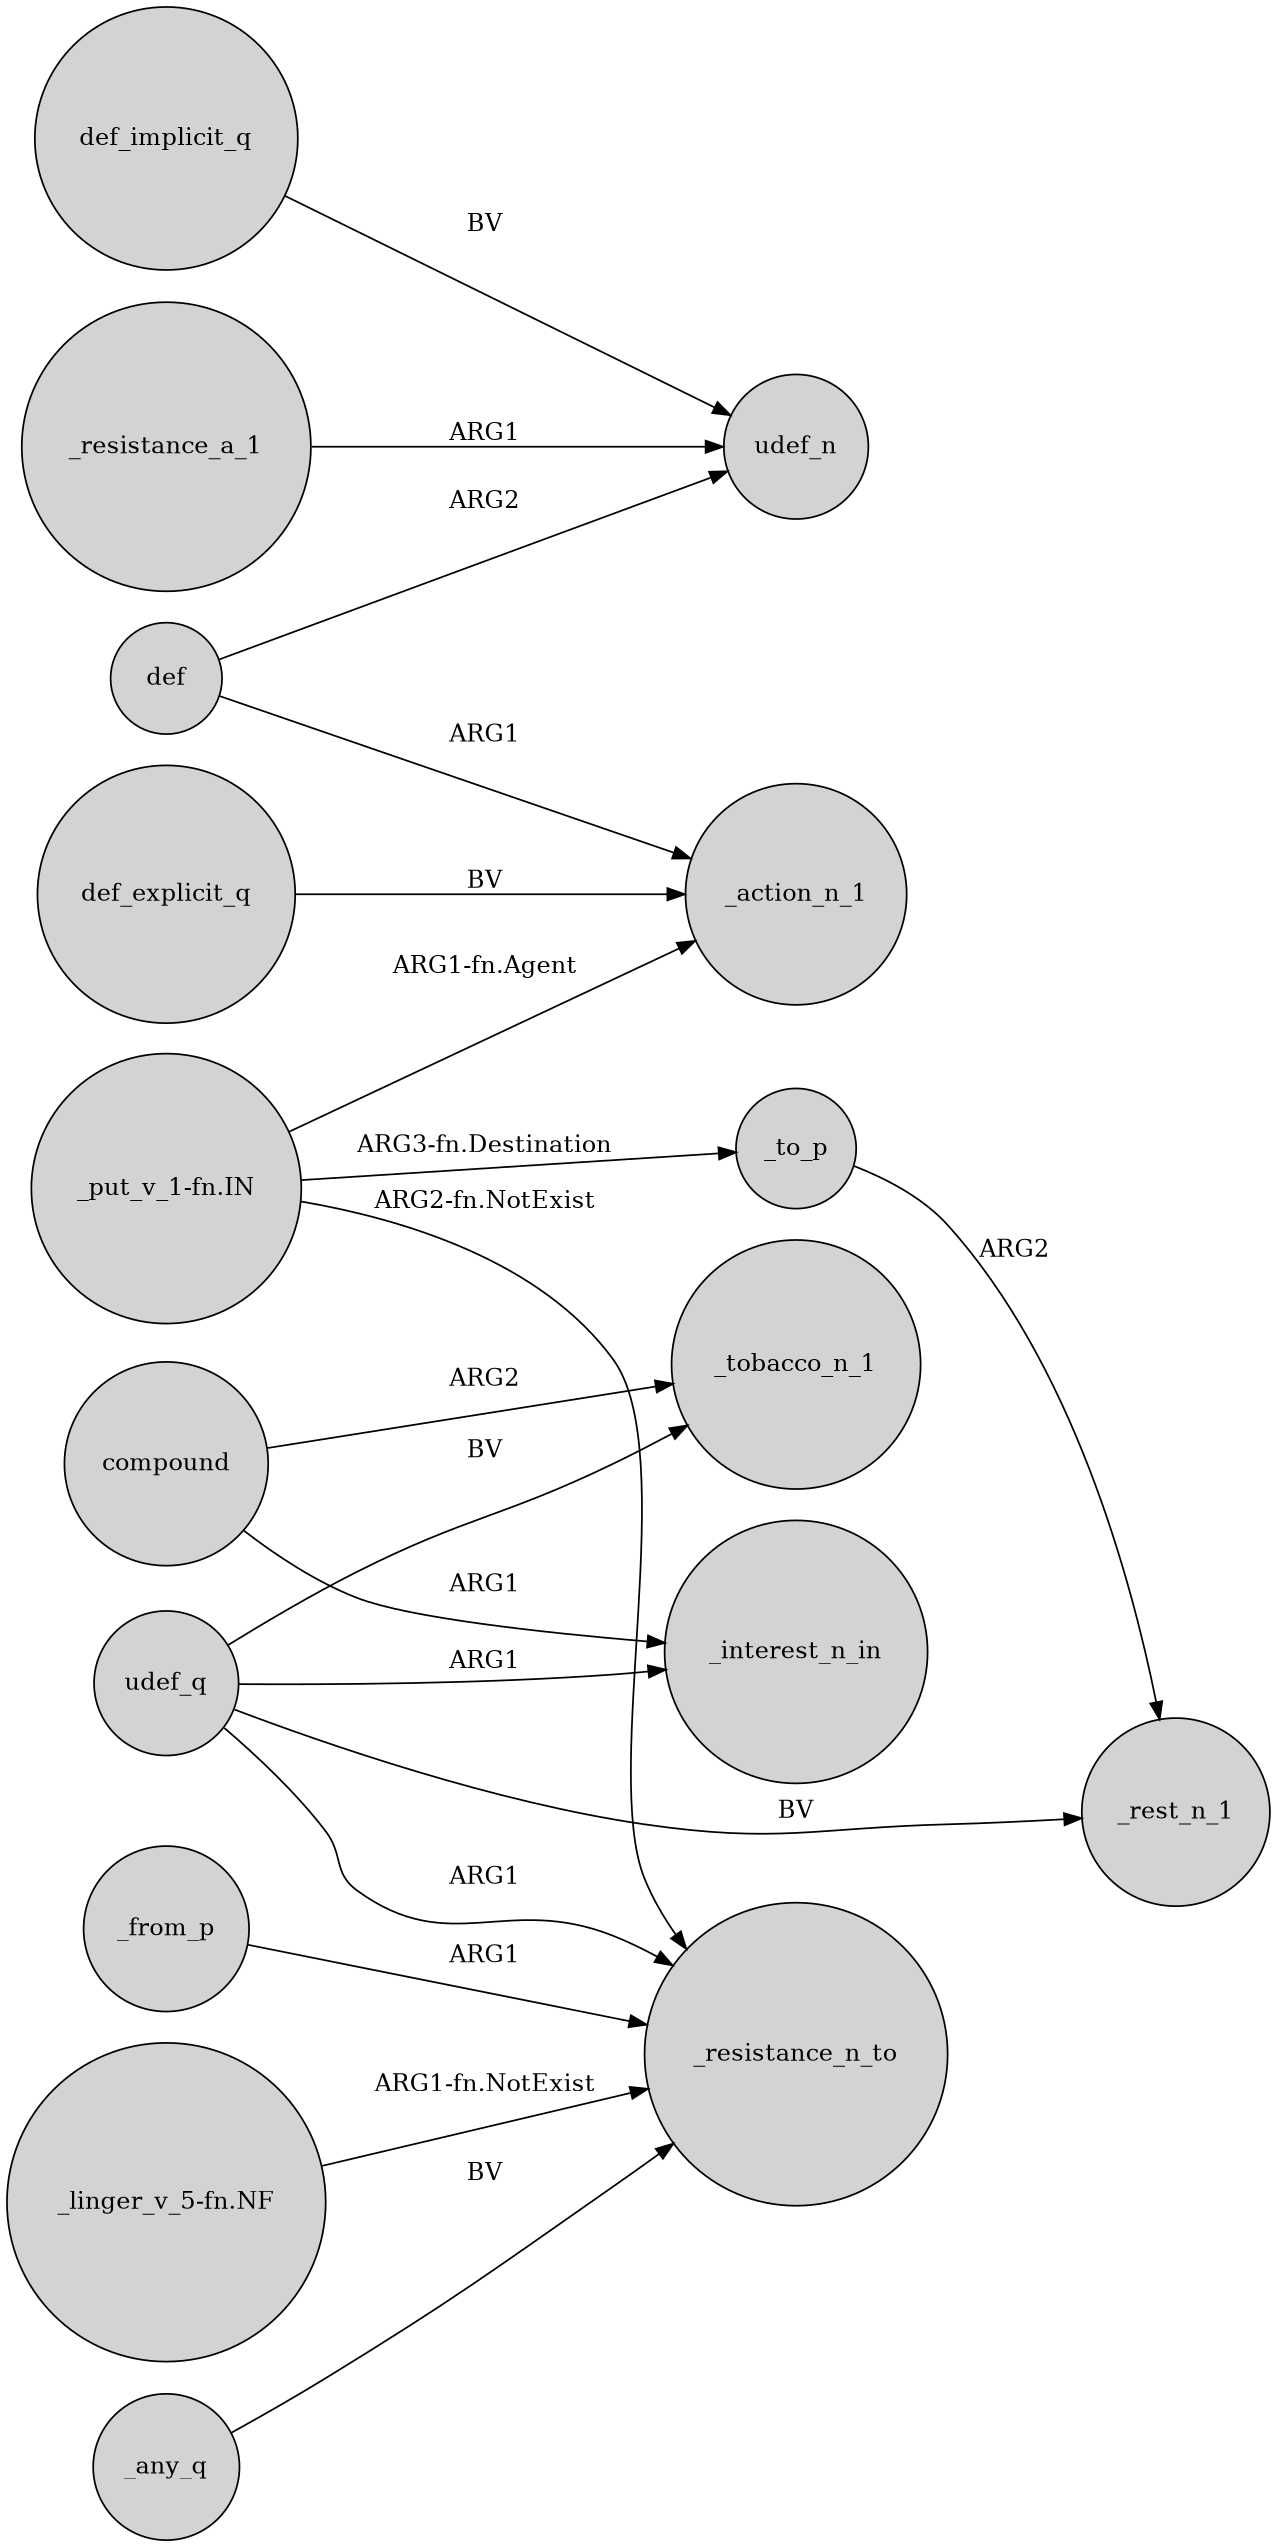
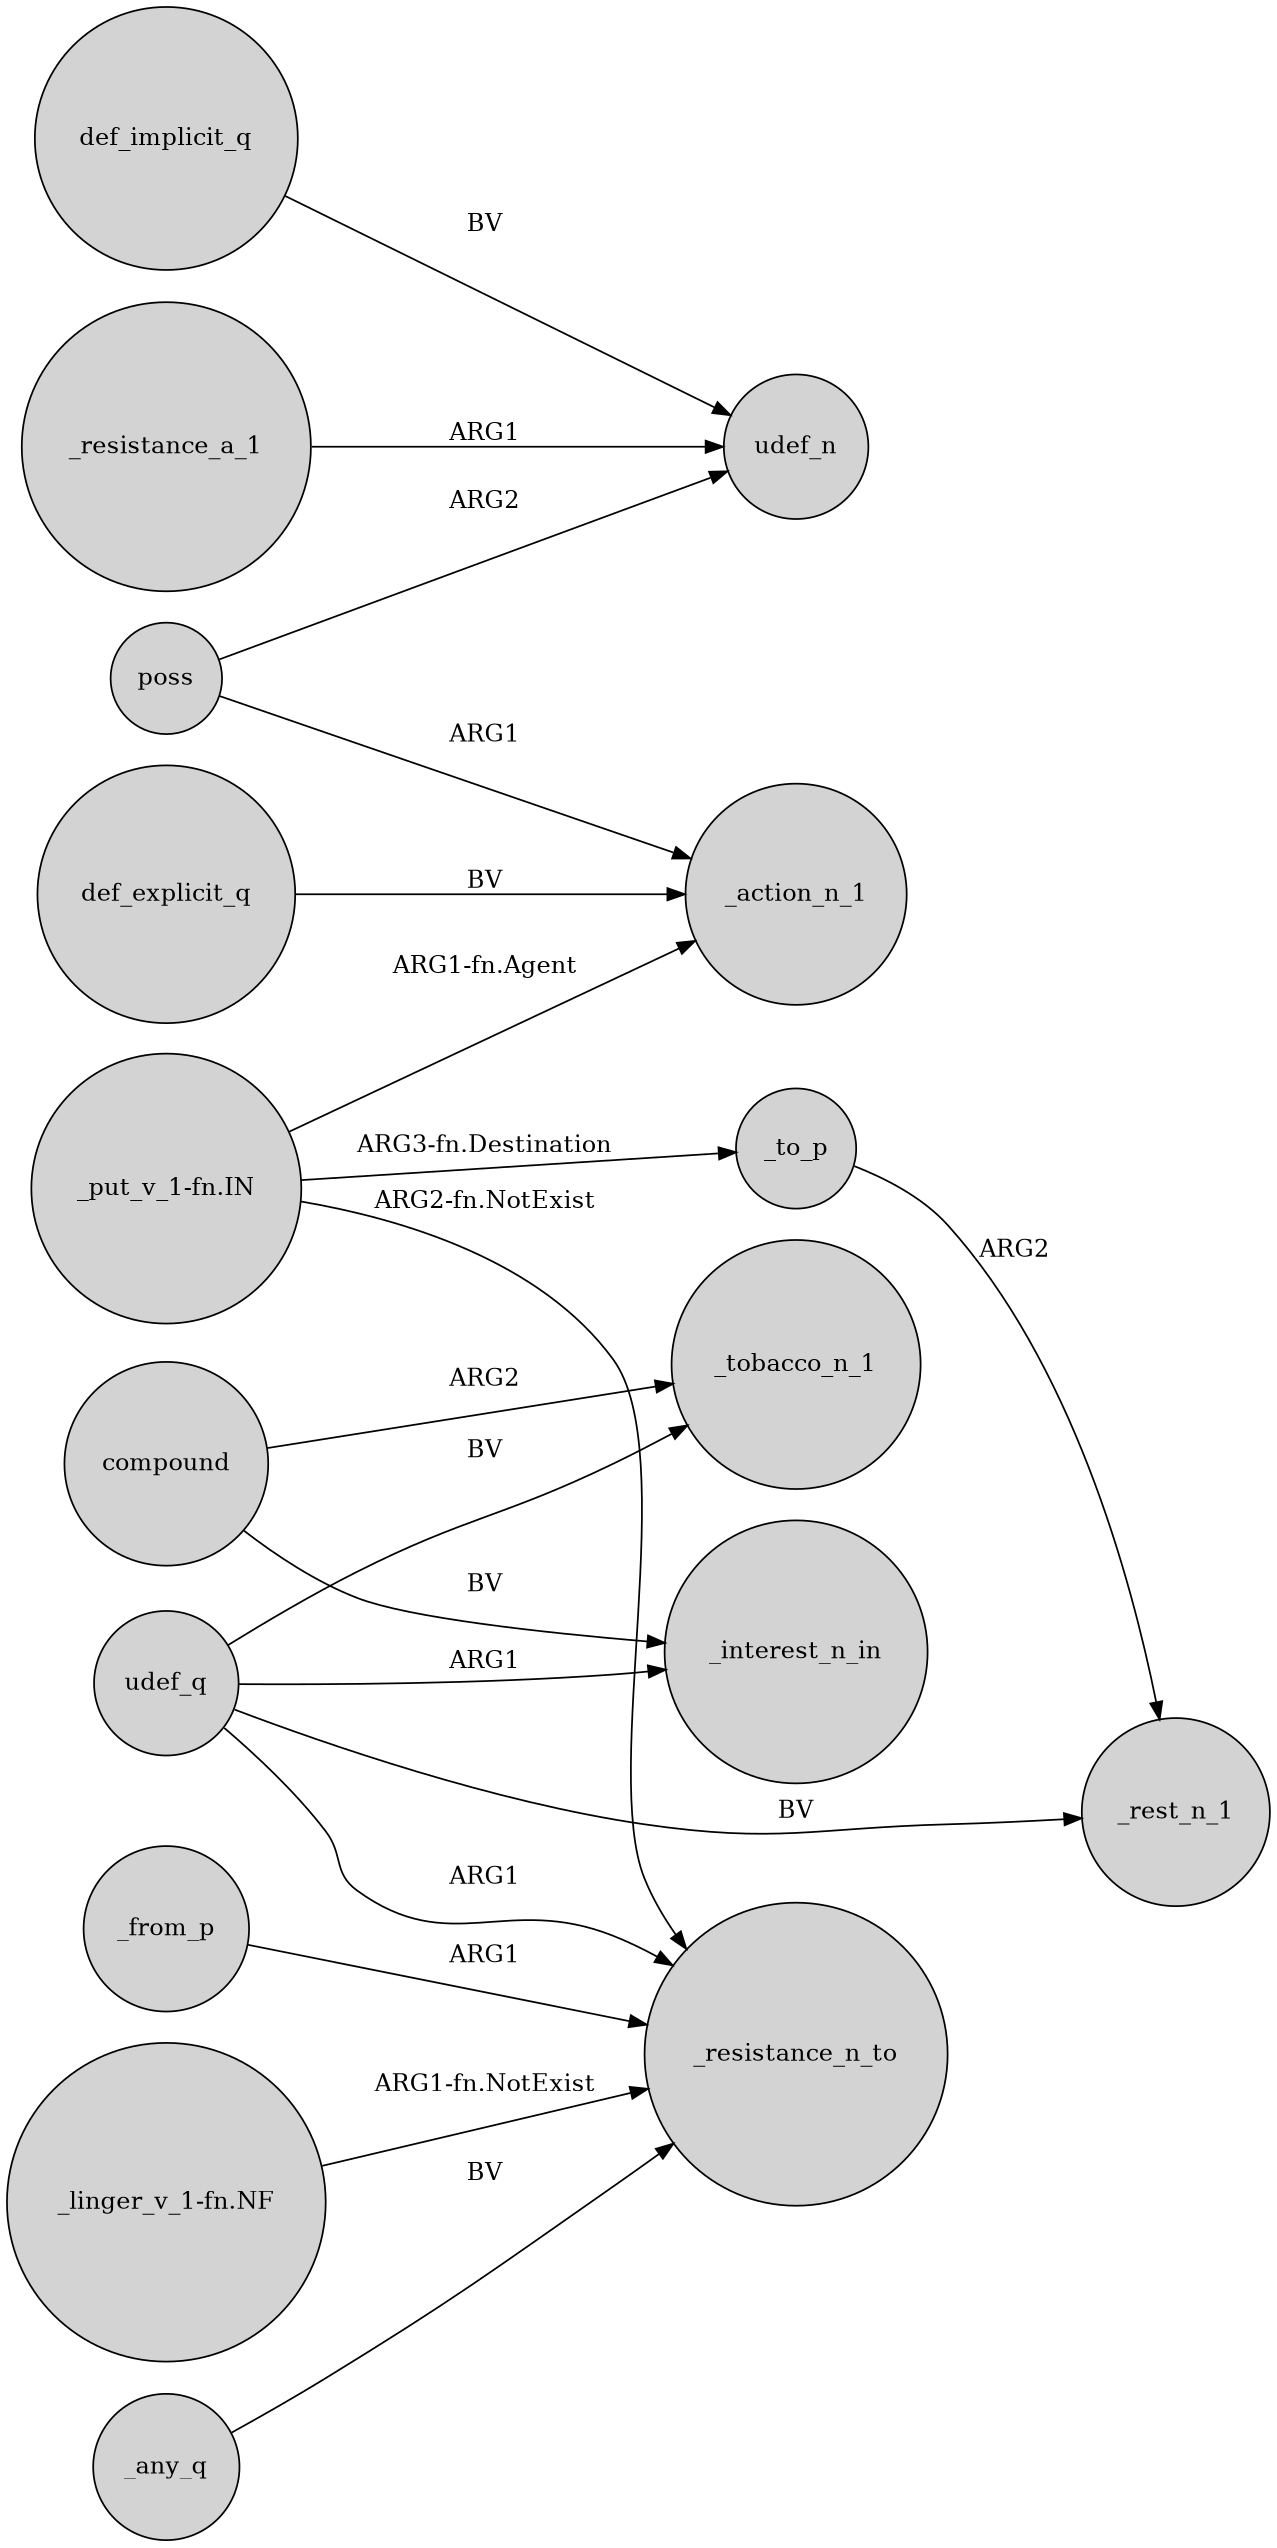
node "def": label "def" -> "poss"
edge "compound" -> "_interest_n_in": label "ARG1" -> "BV"
node "_linger_v_5-fn.NF": label "_linger_v_5-fn.NF" -> "_linger_v_1-fn.NF"
